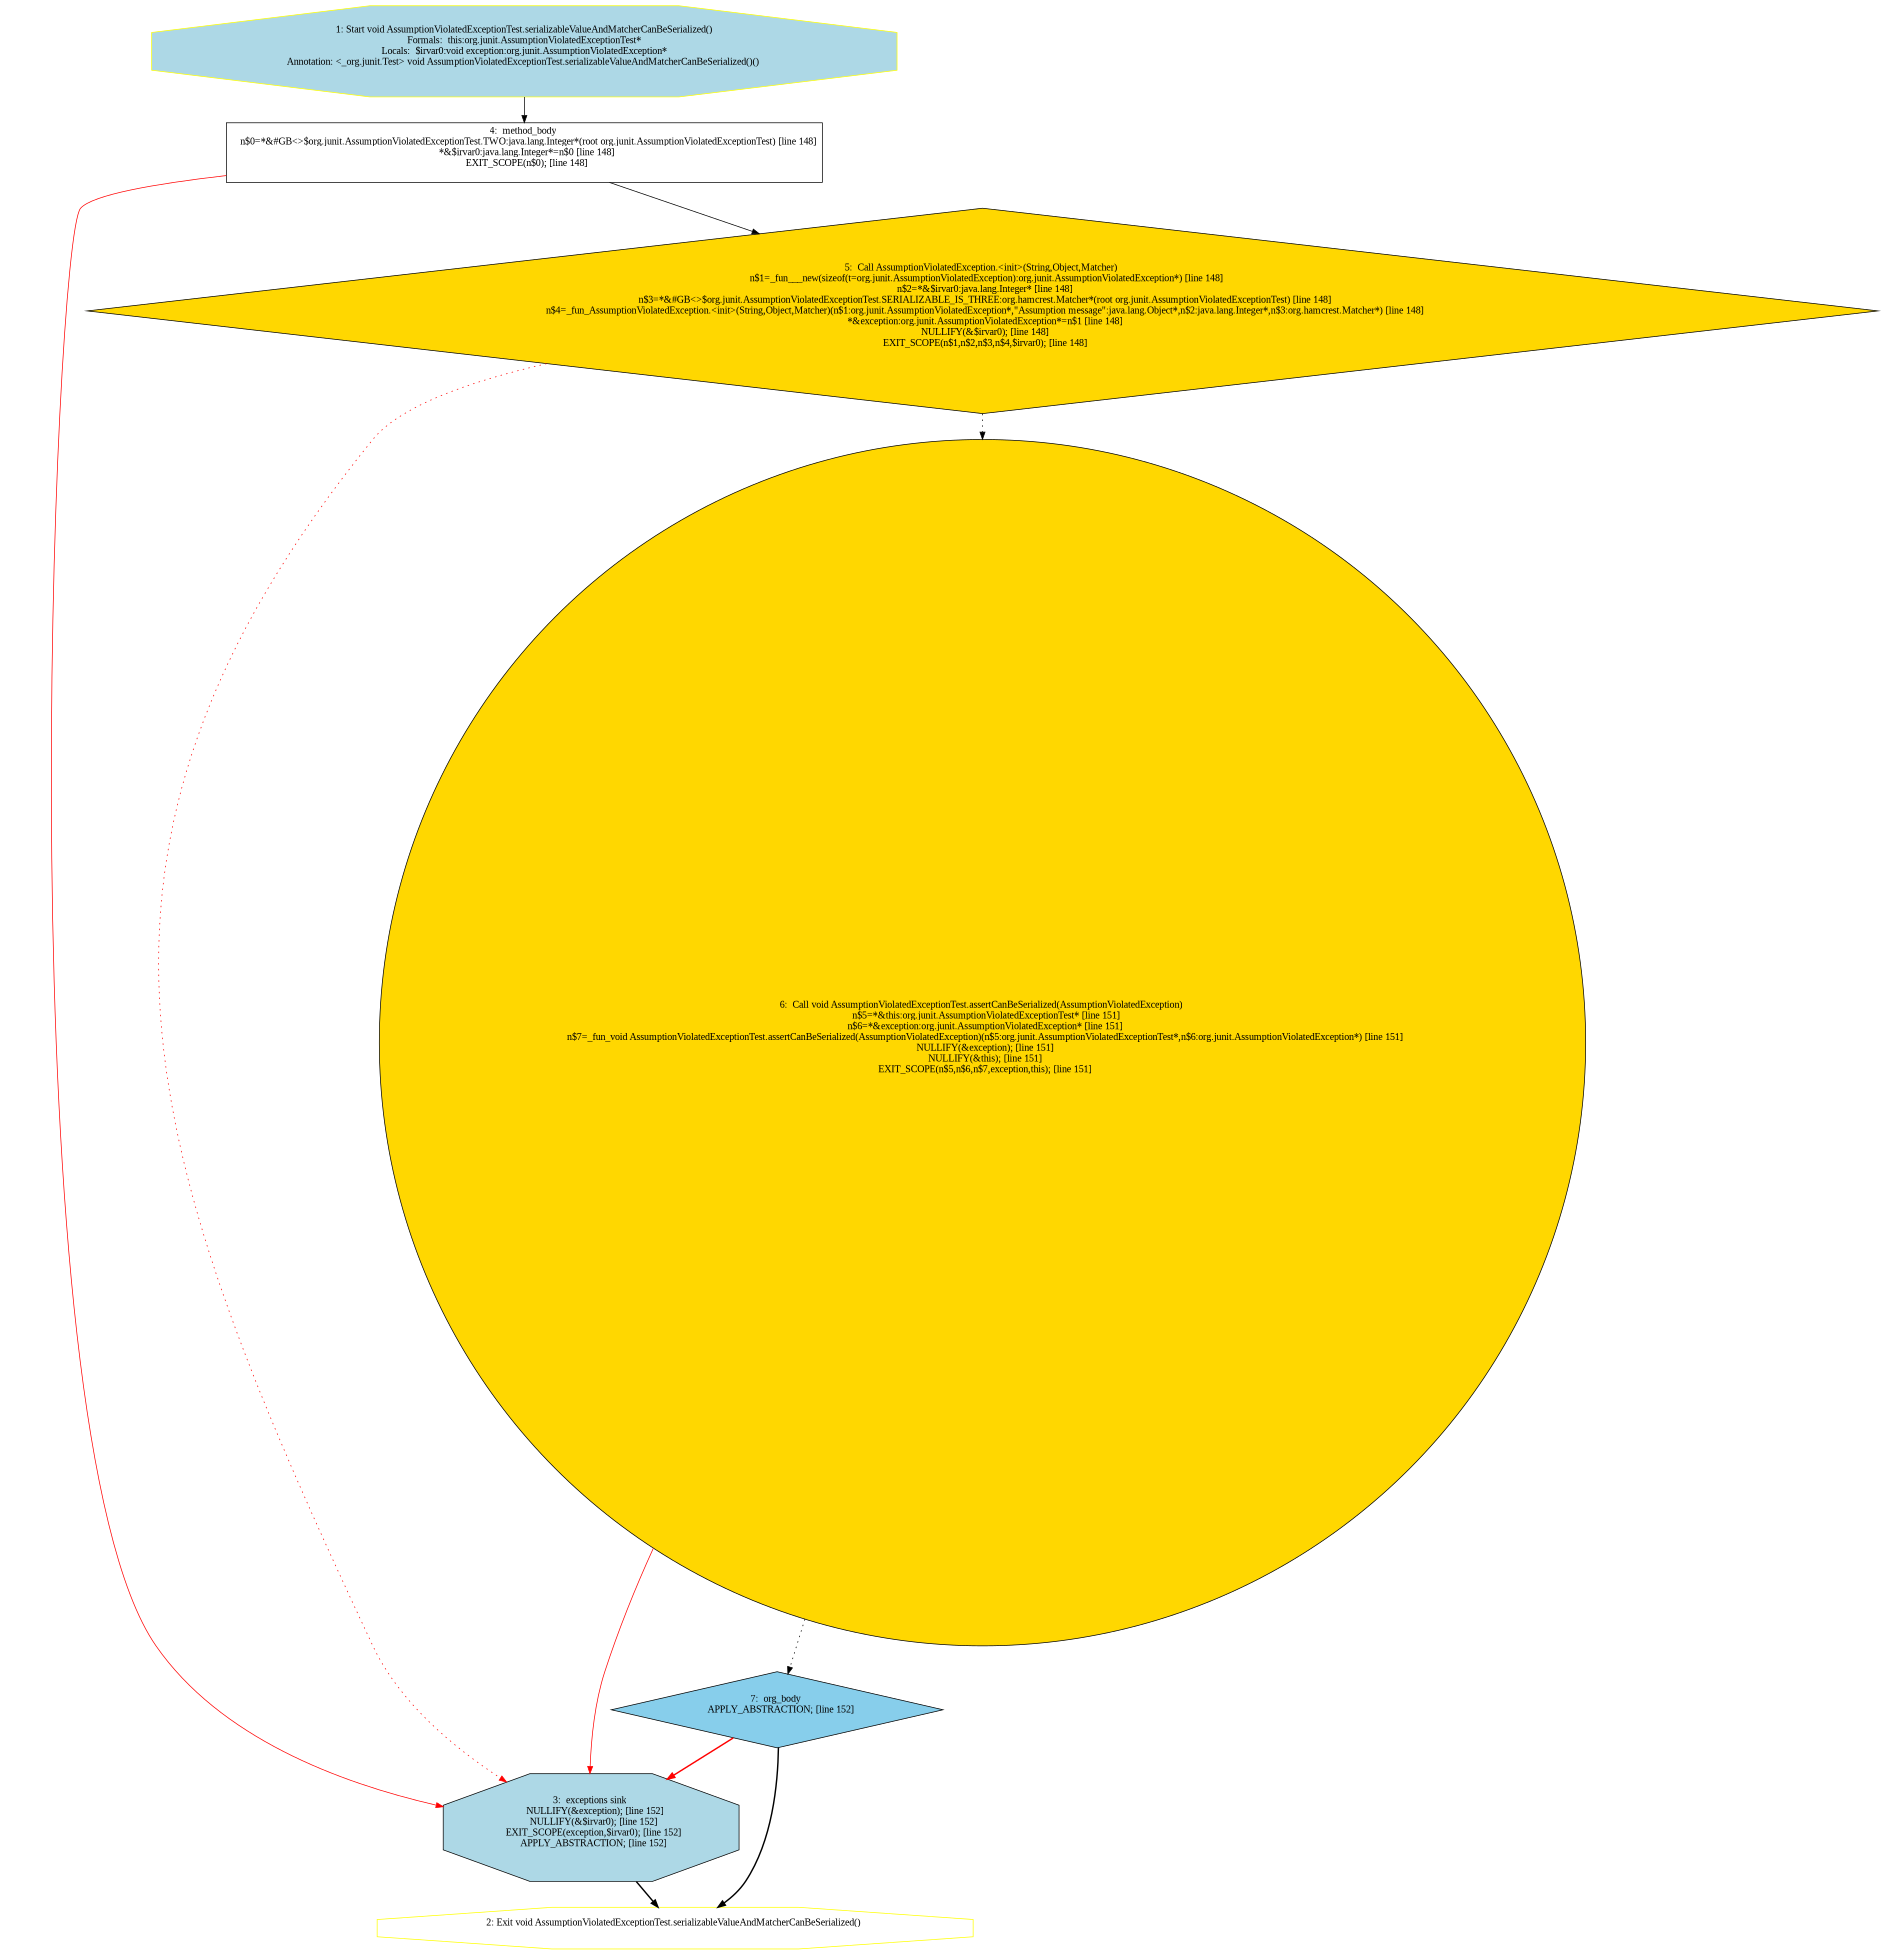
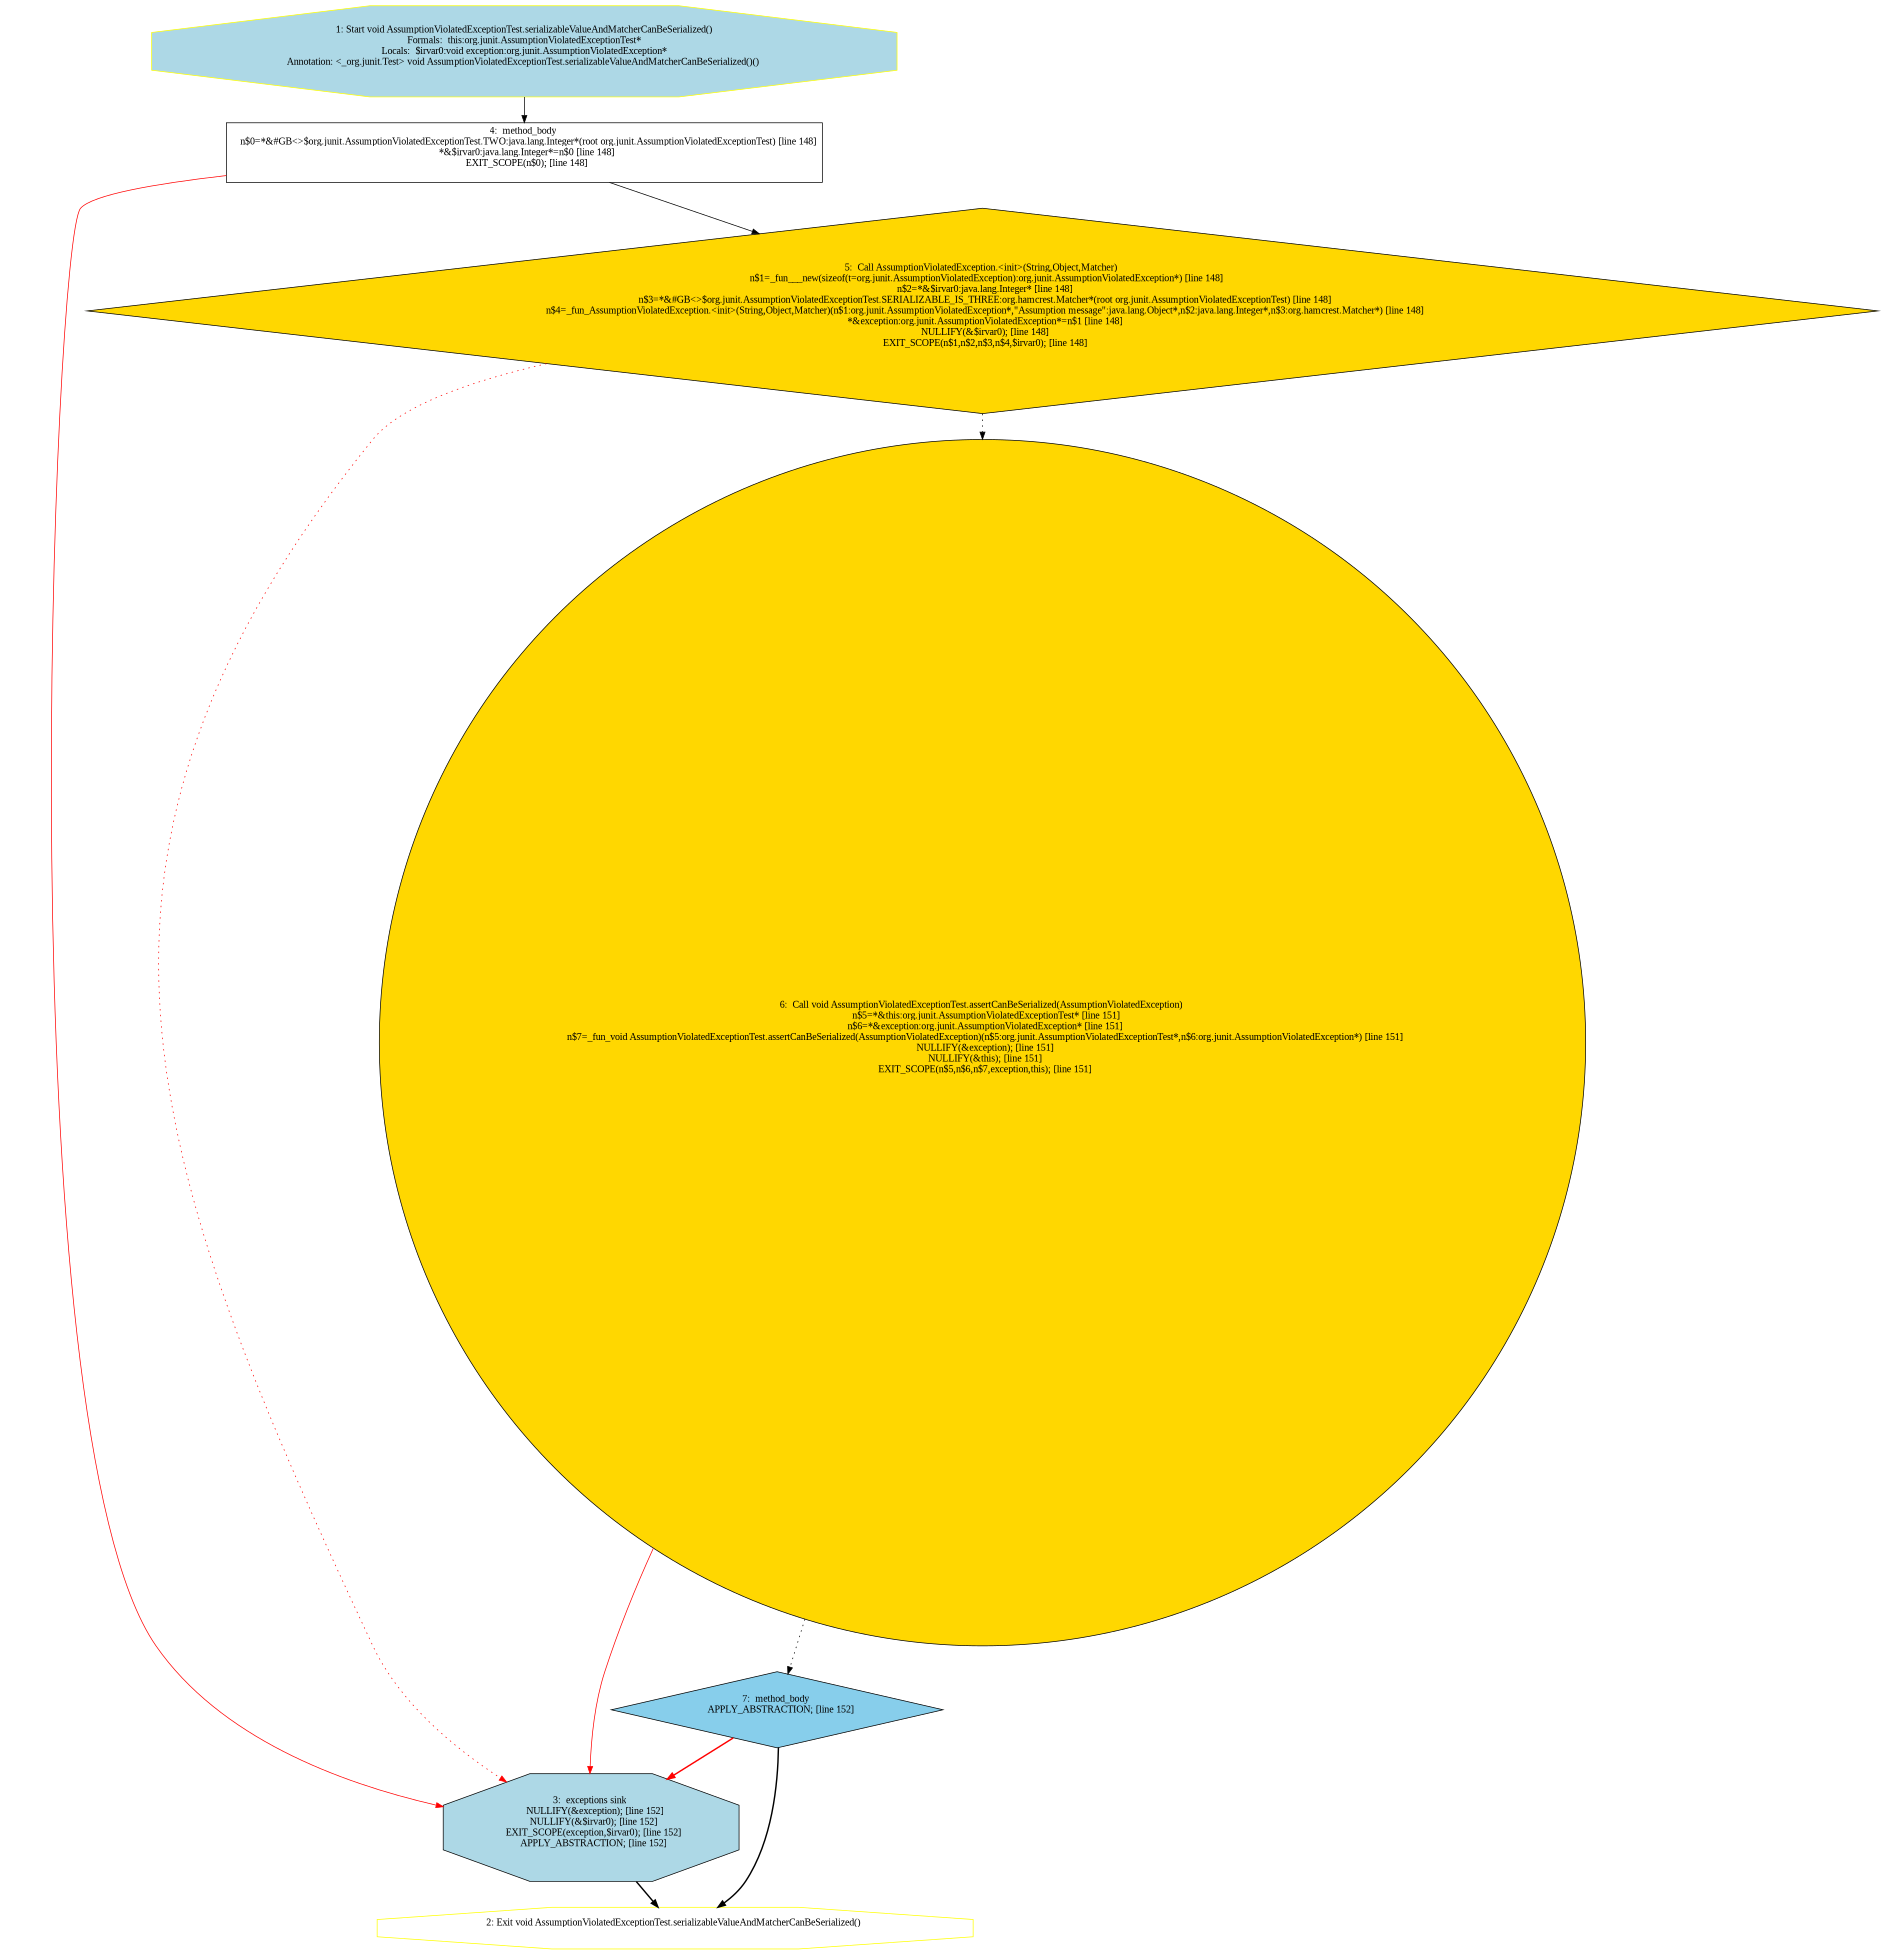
node "7:  org_body APPLY_ABSTRACTION; [line 152]": label "7:  org_body APPLY_ABSTRACTION; [line 152]" -> "7:  method_body APPLY_ABSTRACTION; [line 152]"
